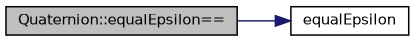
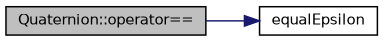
node "Quaternion::equalEpsilon==": label "Quaternion::equalEpsilon==" -> "Quaternion::operator=="
